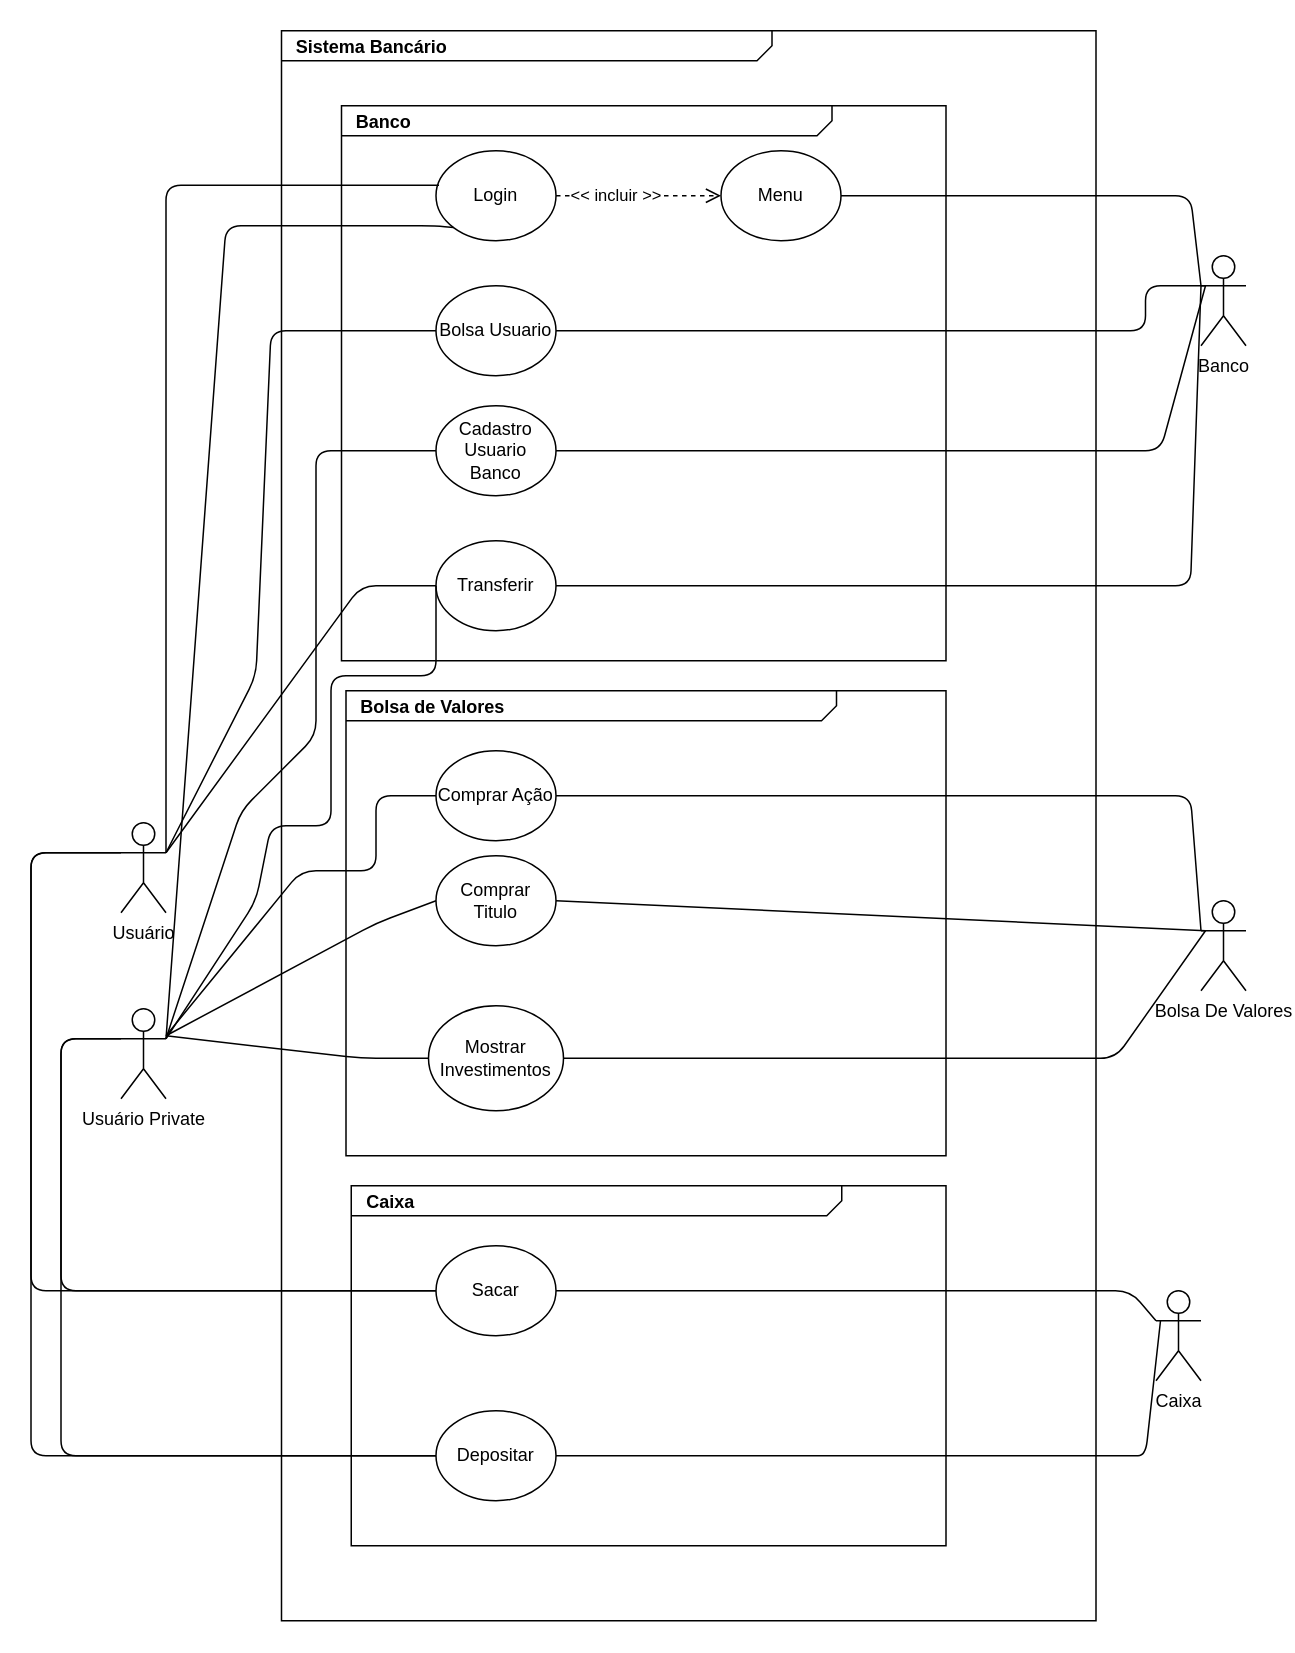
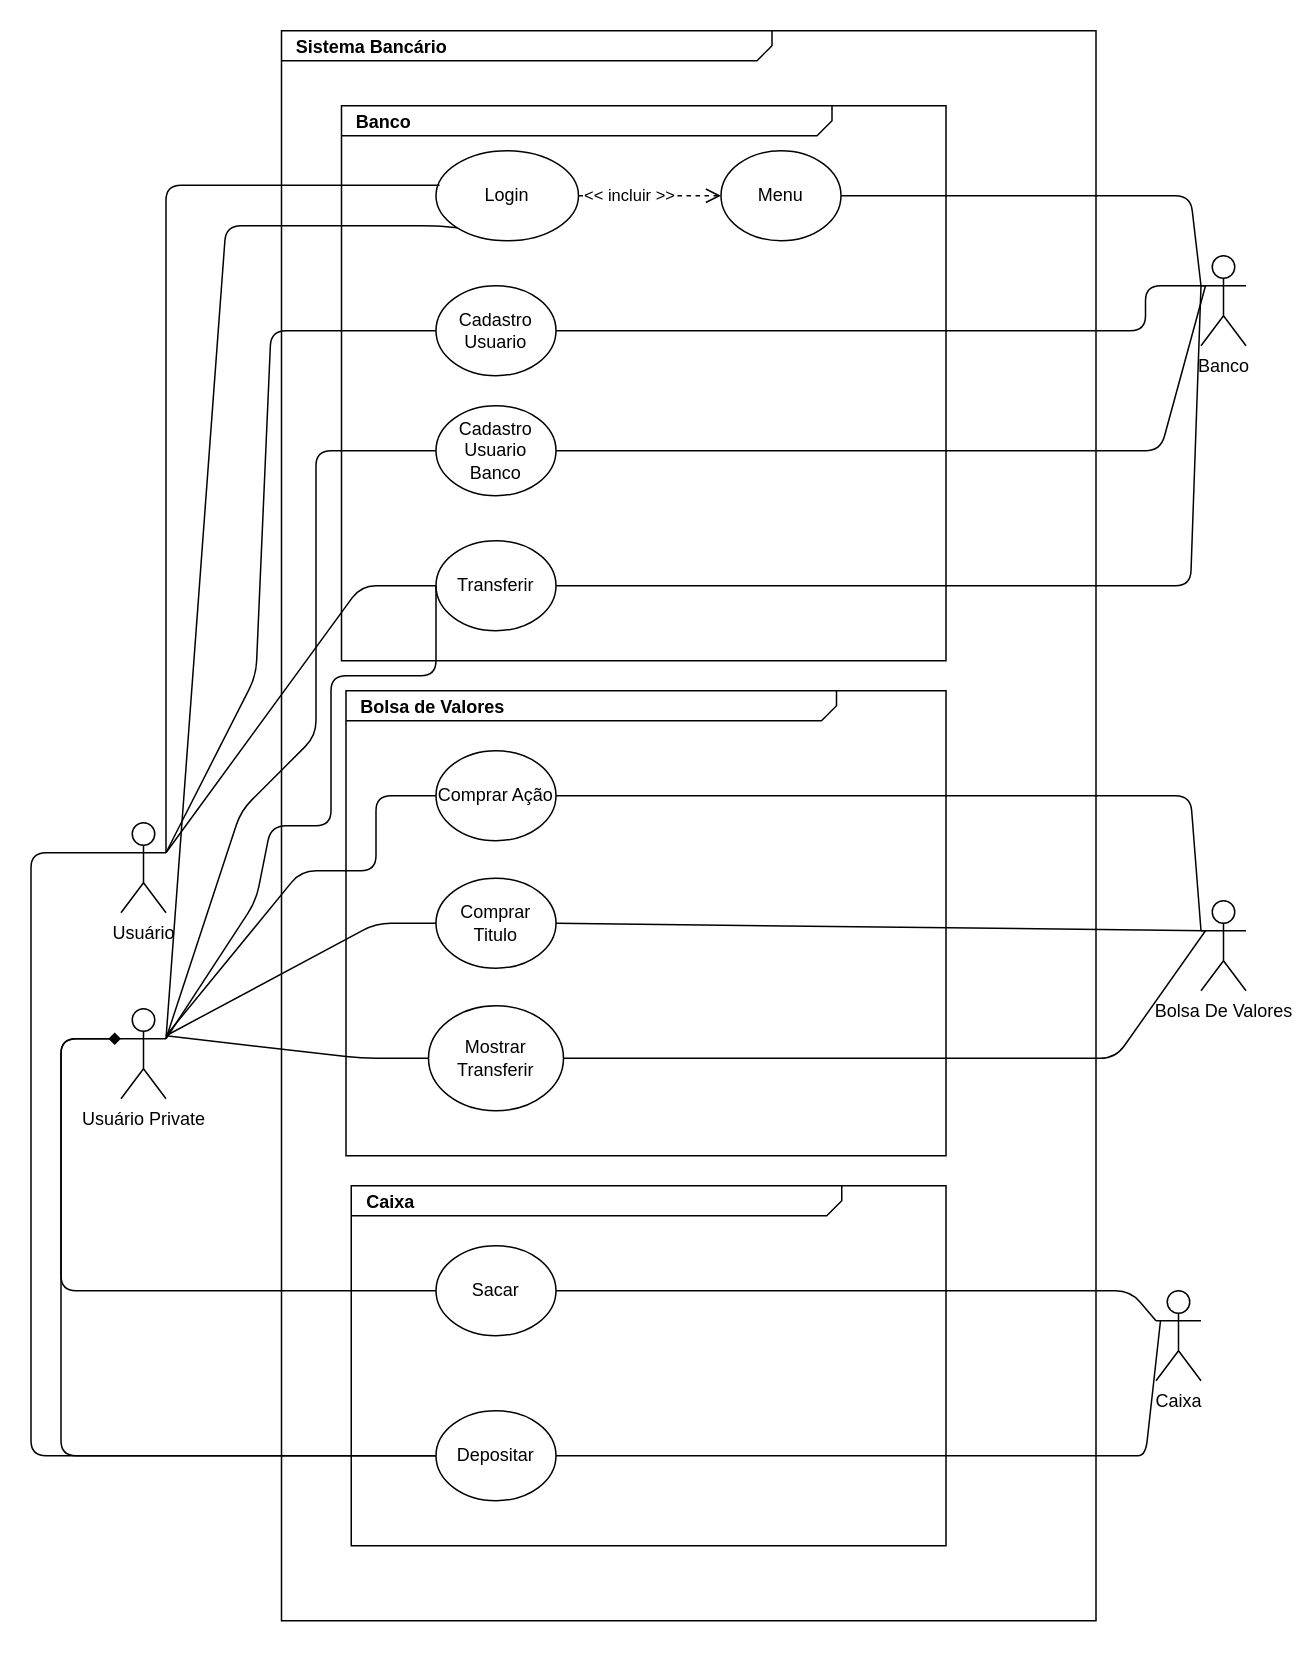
node "Login": size 120x90 -> 143x90
node "Bolsa Usuario": label "Bolsa Usuario" -> "Cadastro Usuario"
node "Comprar Titulo": moved (496, 901) -> (496, 923)
node "Mostrar Investimentos": label "Mostrar Investimentos" -> "Mostrar Transferir"
edge "Usuário Private" -- "Sacar": arrowhead none -> diamond
edge "Usuário" -- "Sacar": removed
